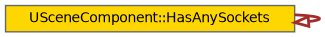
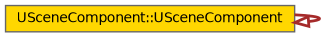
node "USceneComponent::HasAnySockets": label "USceneComponent::HasAnySockets" -> "USceneComponent::USceneComponent"
